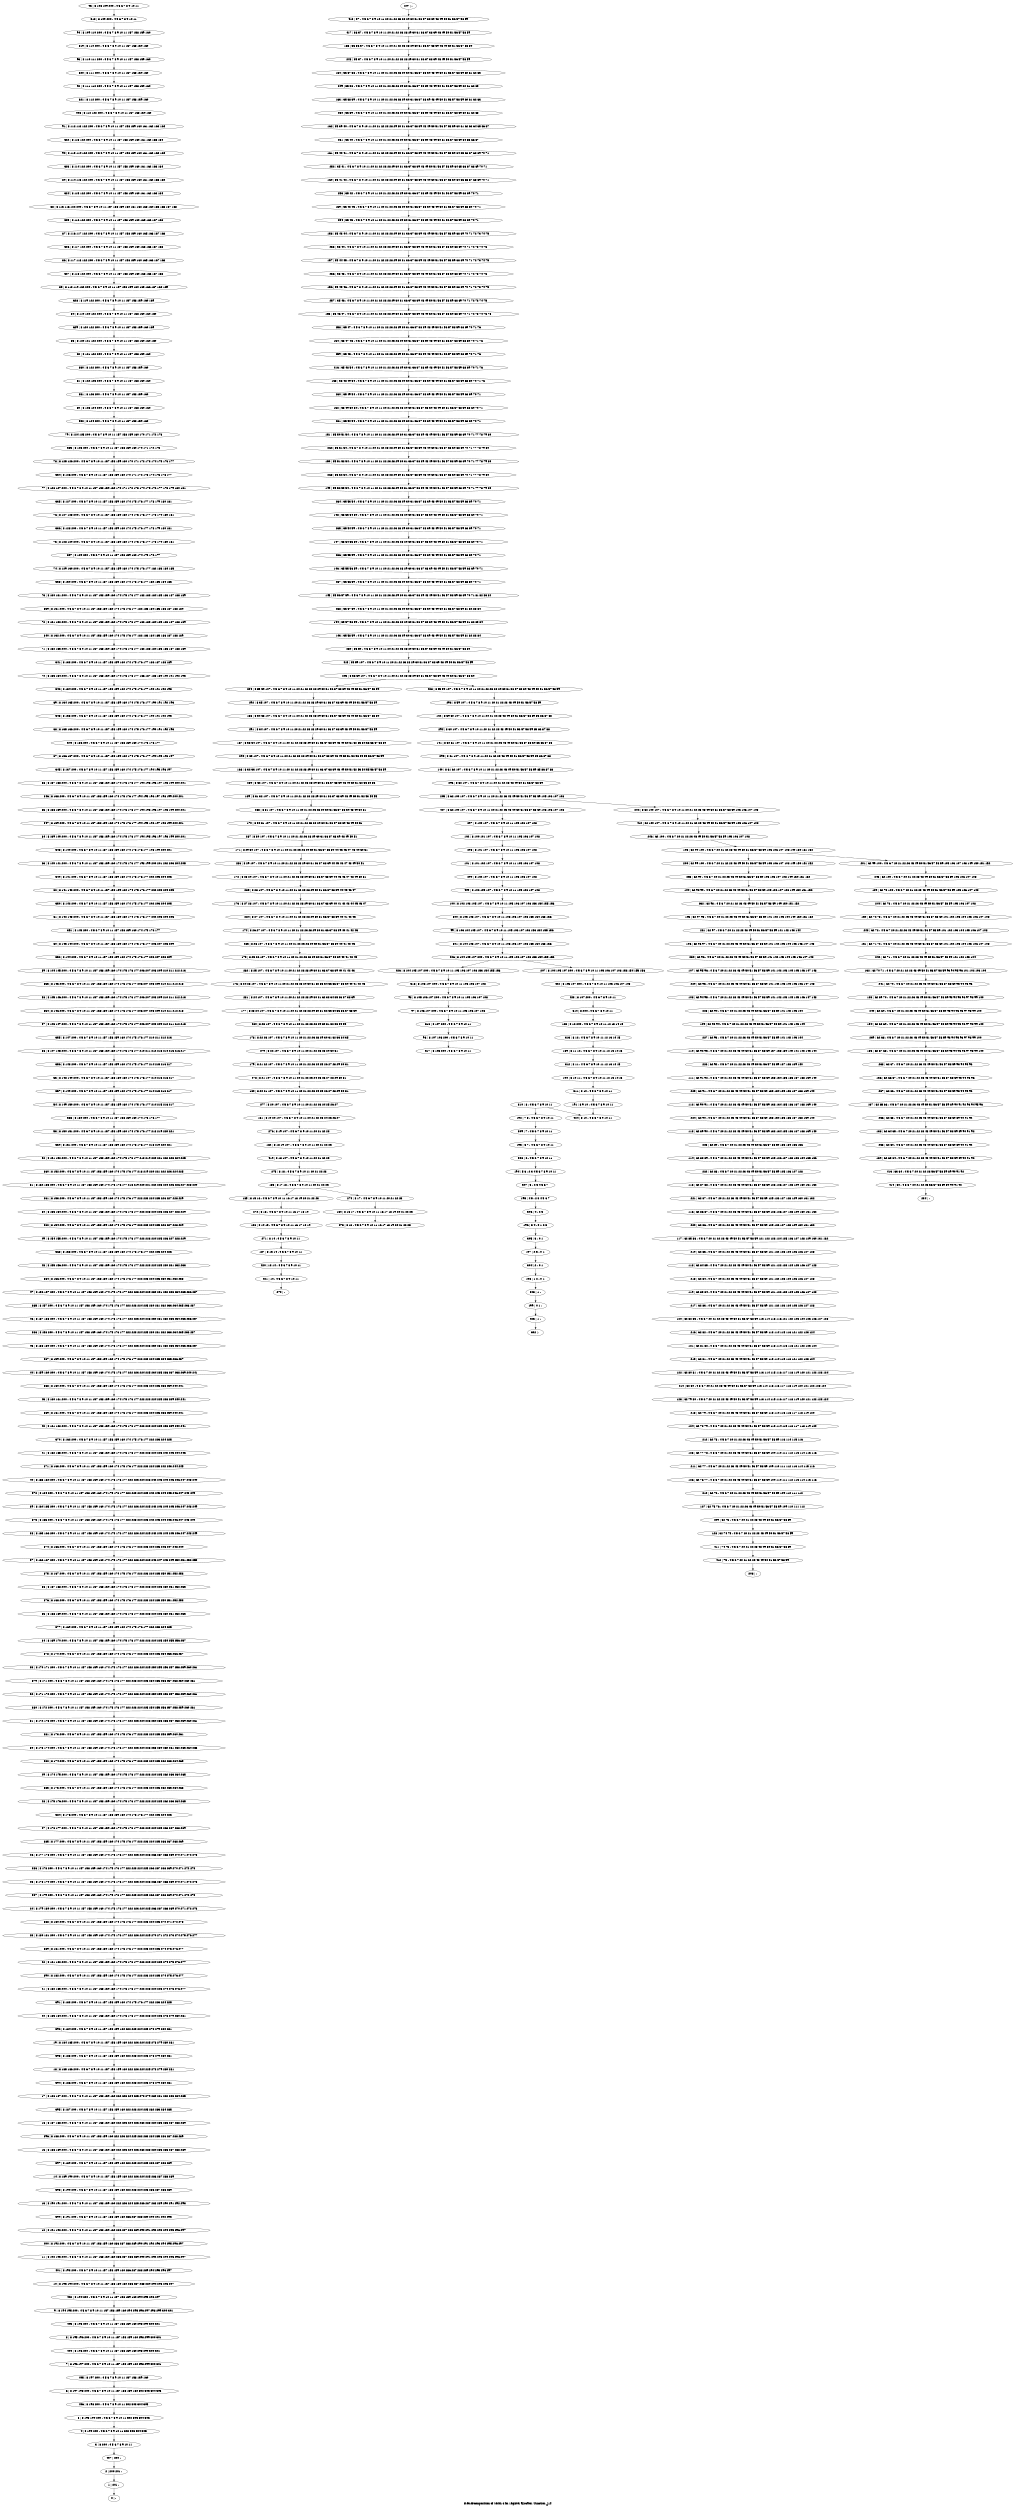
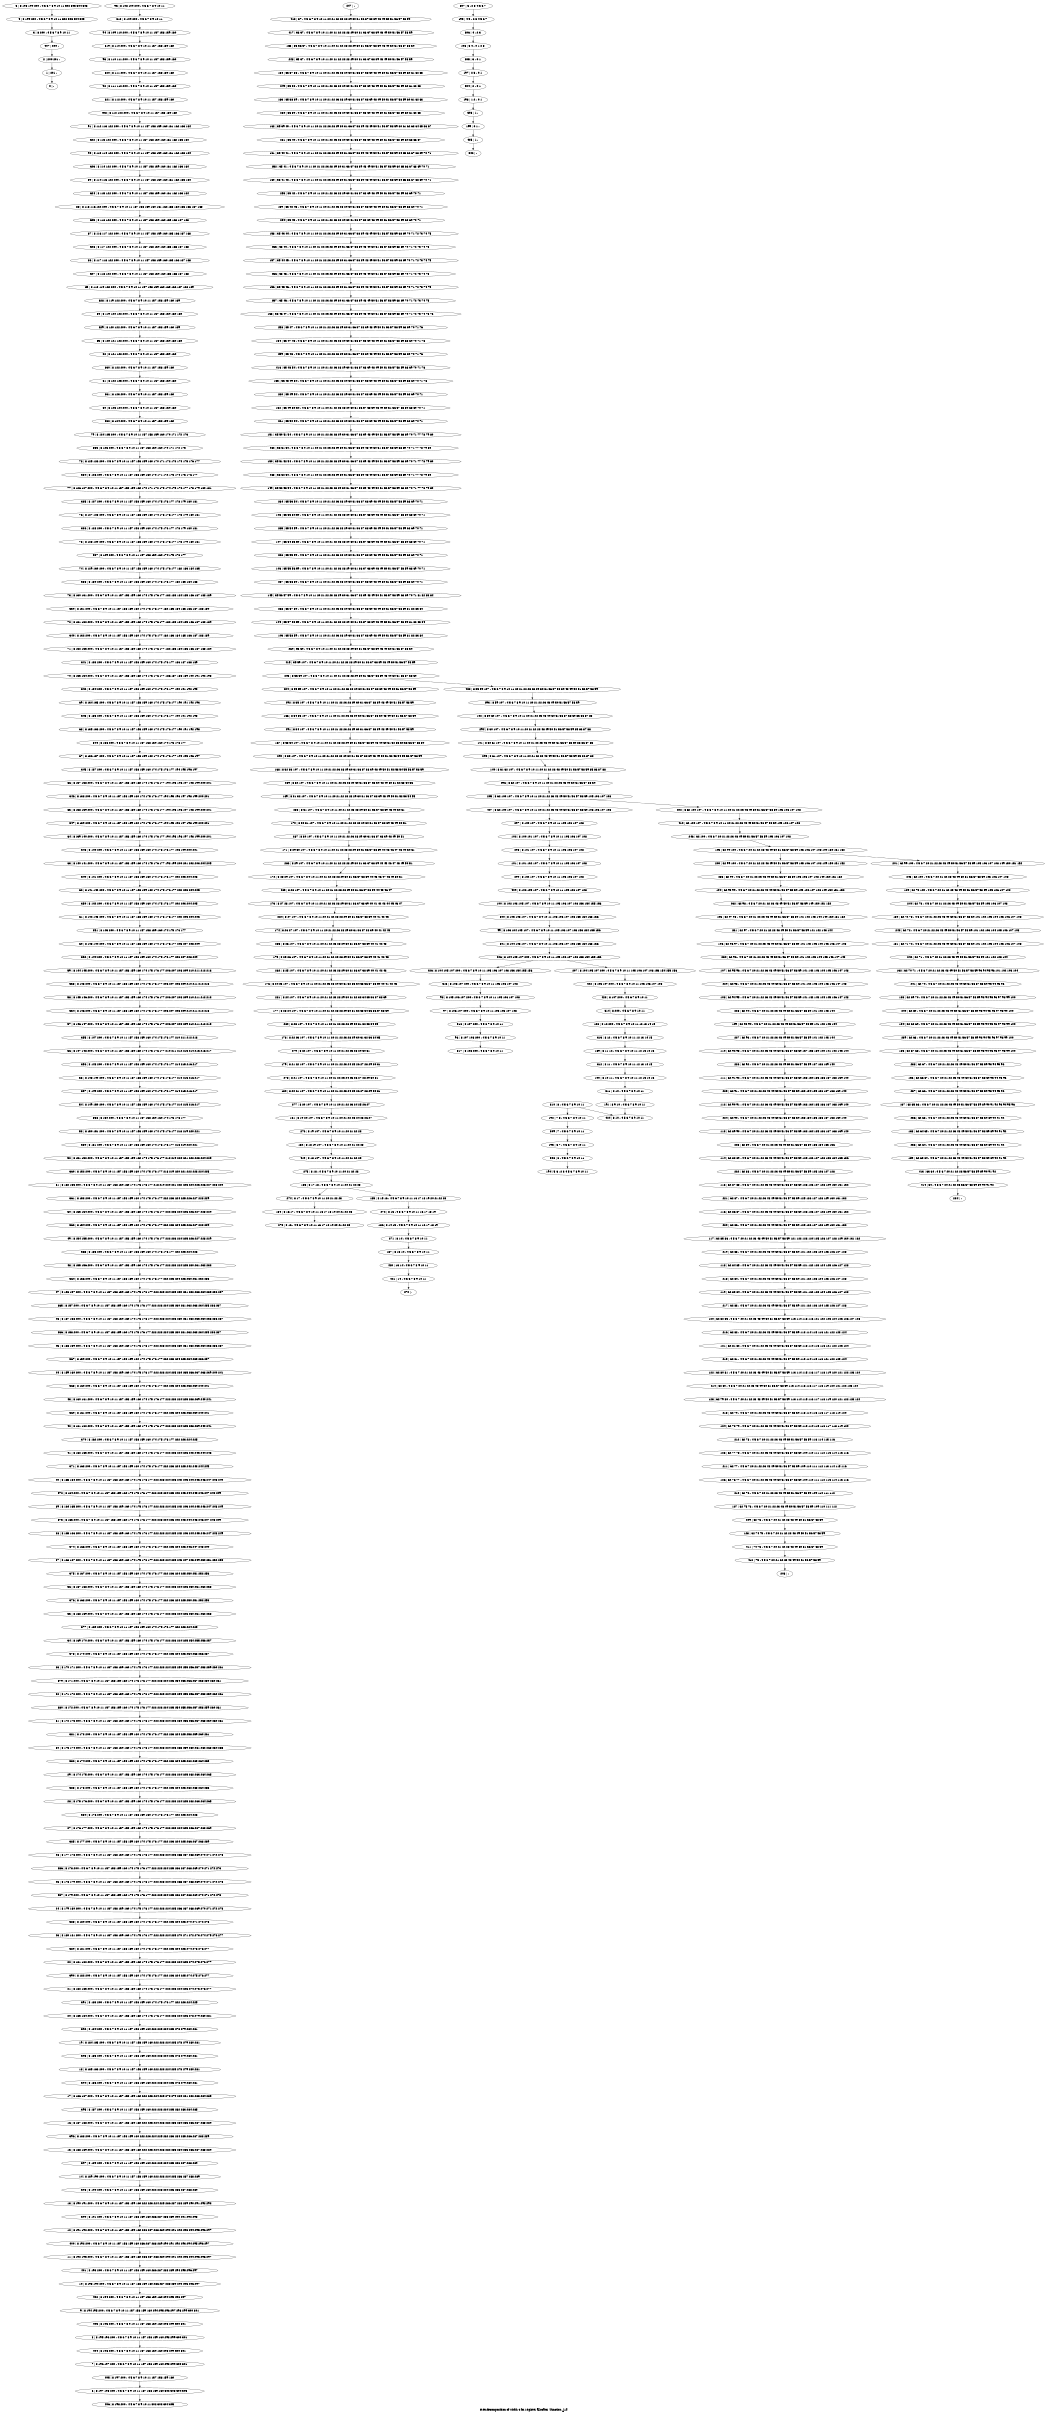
edge "194 | 5 6 : 2 3 4 5 6 7 8 9 10 11" -> "307 | 5 : 2 3 4 5 6 7": removed
edge "406 | 8 198 200 : 4 5 6 7 8 9 10 11 302 303 304 305" -> "5 | 8 198 199 200 : 4 5 6 7 8 9 10 11 302 303 304 305": removed
